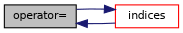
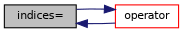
node "operator=": label "operator=" -> "indices="
node "indices": label "indices" -> "operator"
